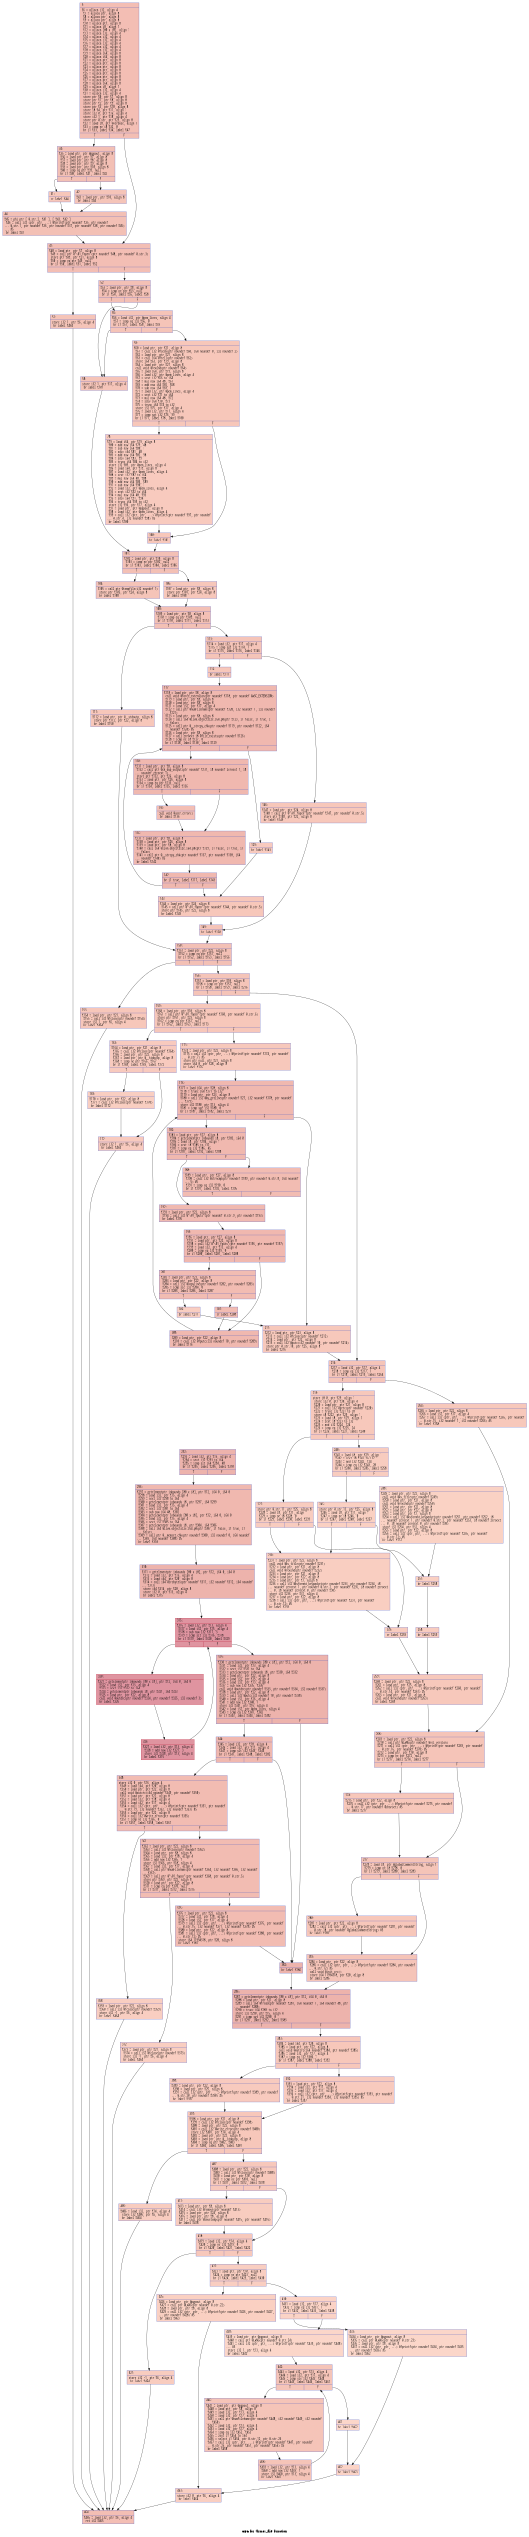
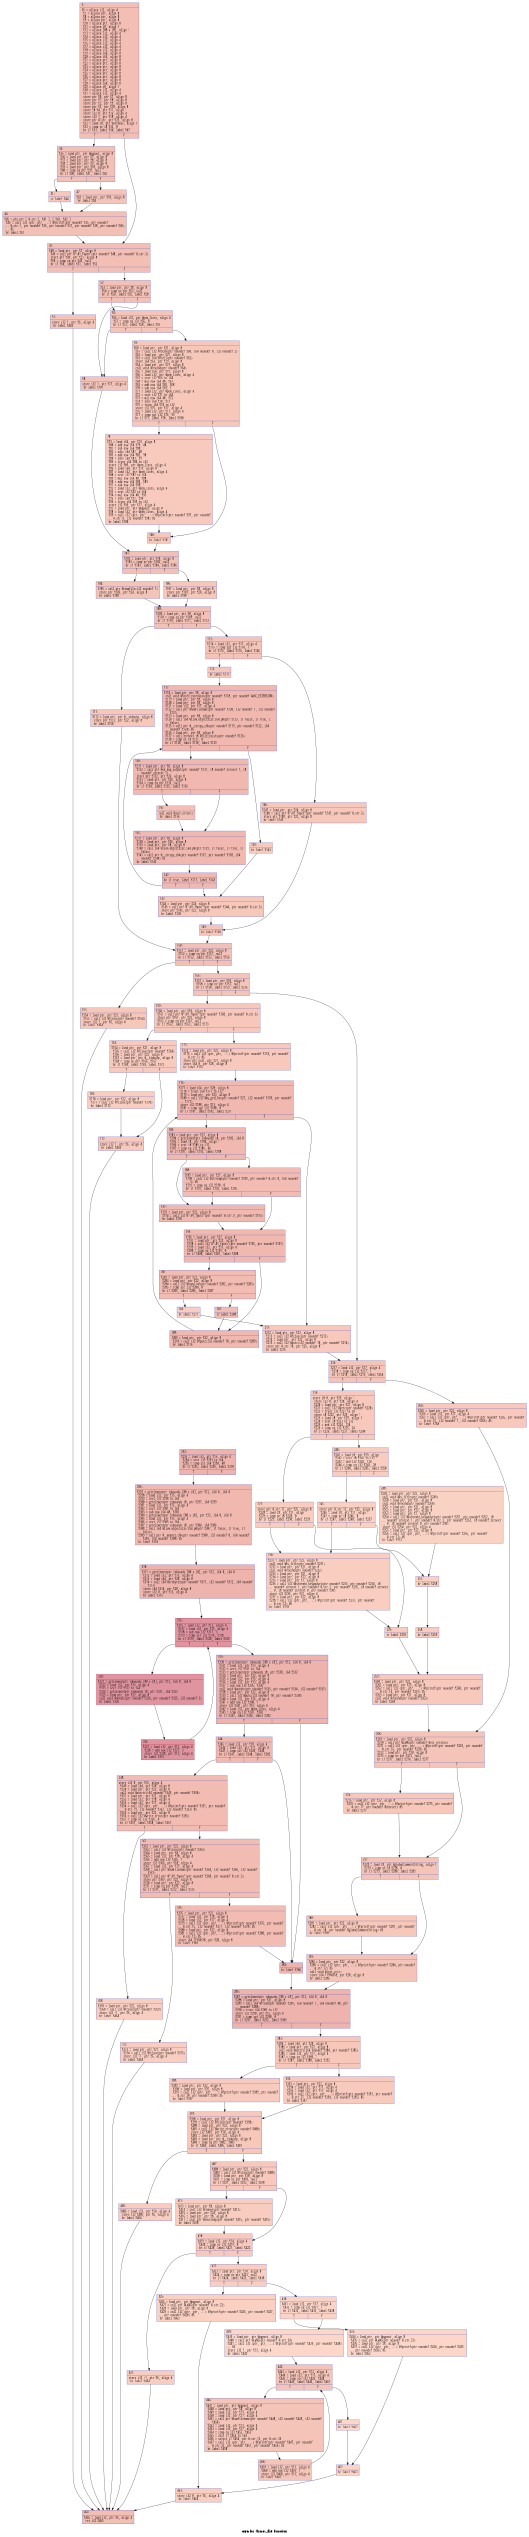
edge "188:" -> "192:": added
edge "188:" -> "195:": added
